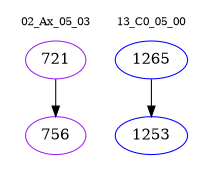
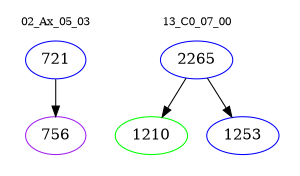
cluster "13_C0_05_00": label "13_C0_05_00" -> "13_C0_07_00"
node "721": color purple -> blue
node "1265": label "1265" -> "2265"
node "1210": added
